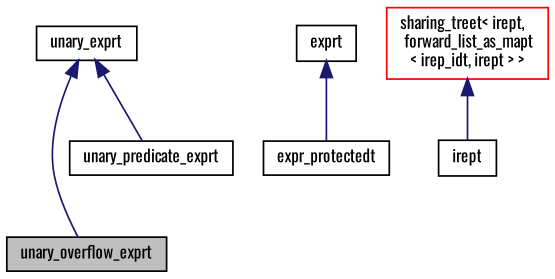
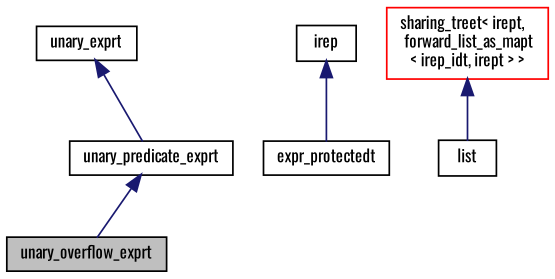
node "exprt": label "exprt" -> "irep"
edge "unary_overflow_exprt" -> "unary_exprt": now "unary_overflow_exprt" -> "unary_predicate_exprt"
node "irept": label "irept" -> "list"
